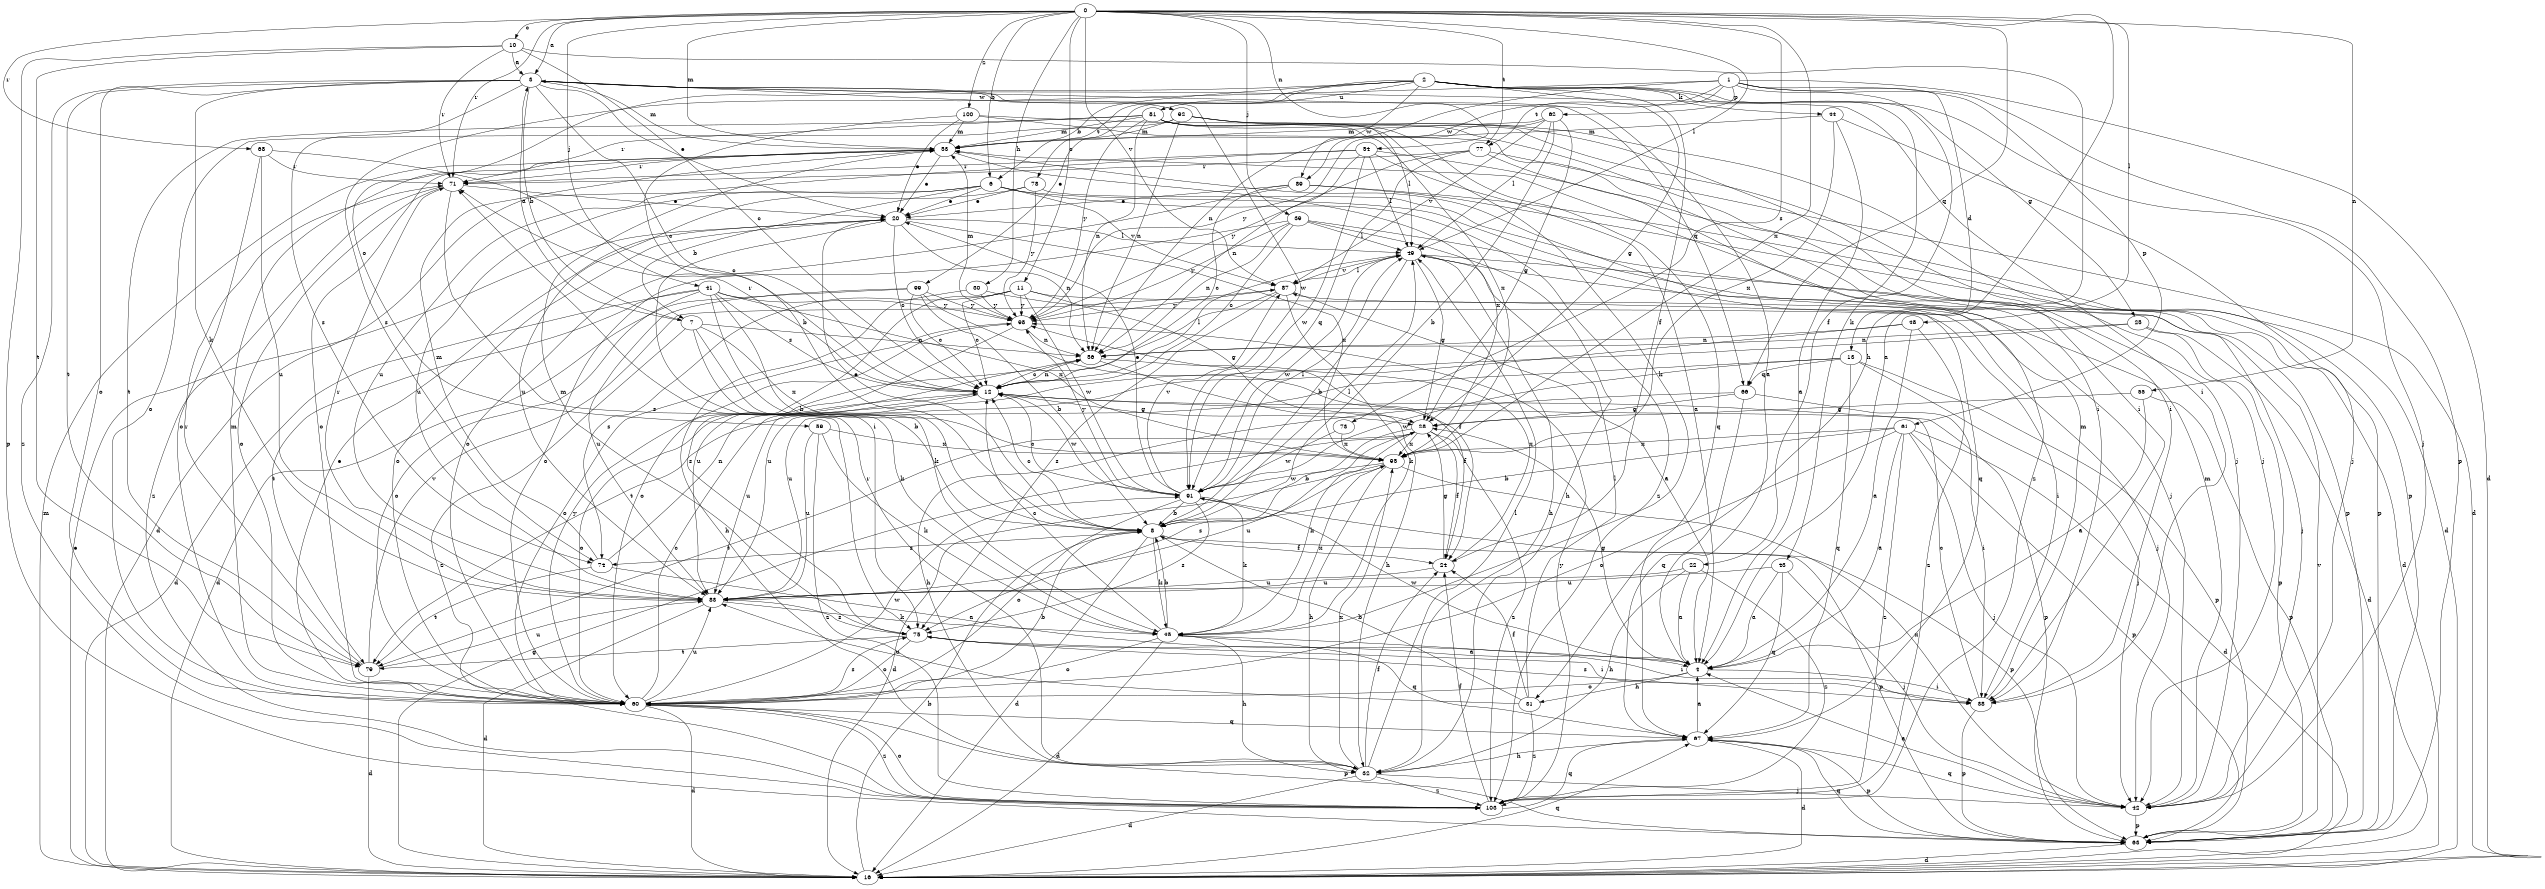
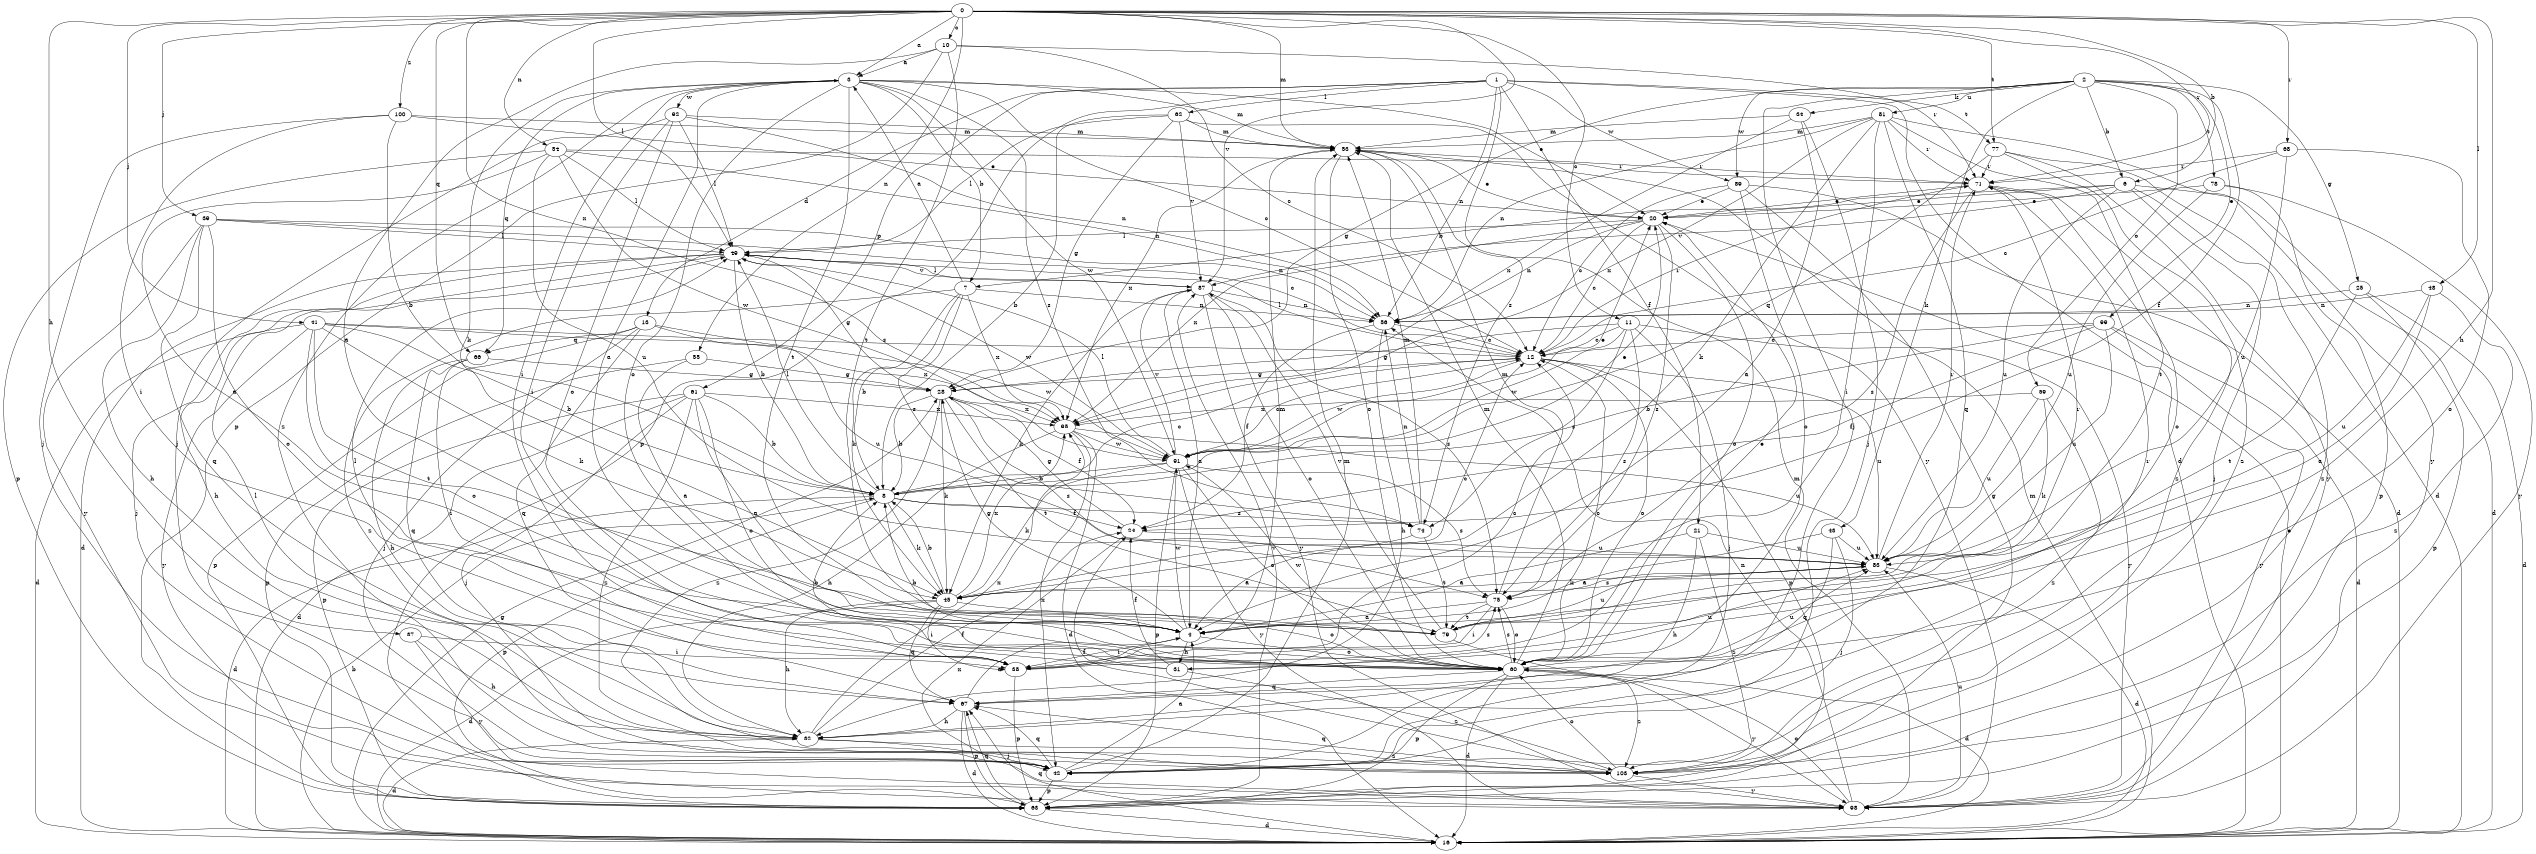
edge "1" -> "62": label "p" -> "l"
node "44": label "44" -> "34"
node "30": label "30" -> "37"
edge "3" -> "83": now "3" -> "45"
edge "12" -> "56": now "87" -> "56"
edge "20" -> "75": label "i" -> "s"
node "73": removed
edge "7" -> "74": added, label "s"
edge "89" -> "63": label "p" -> "g"
node "22": label "22" -> "21"
